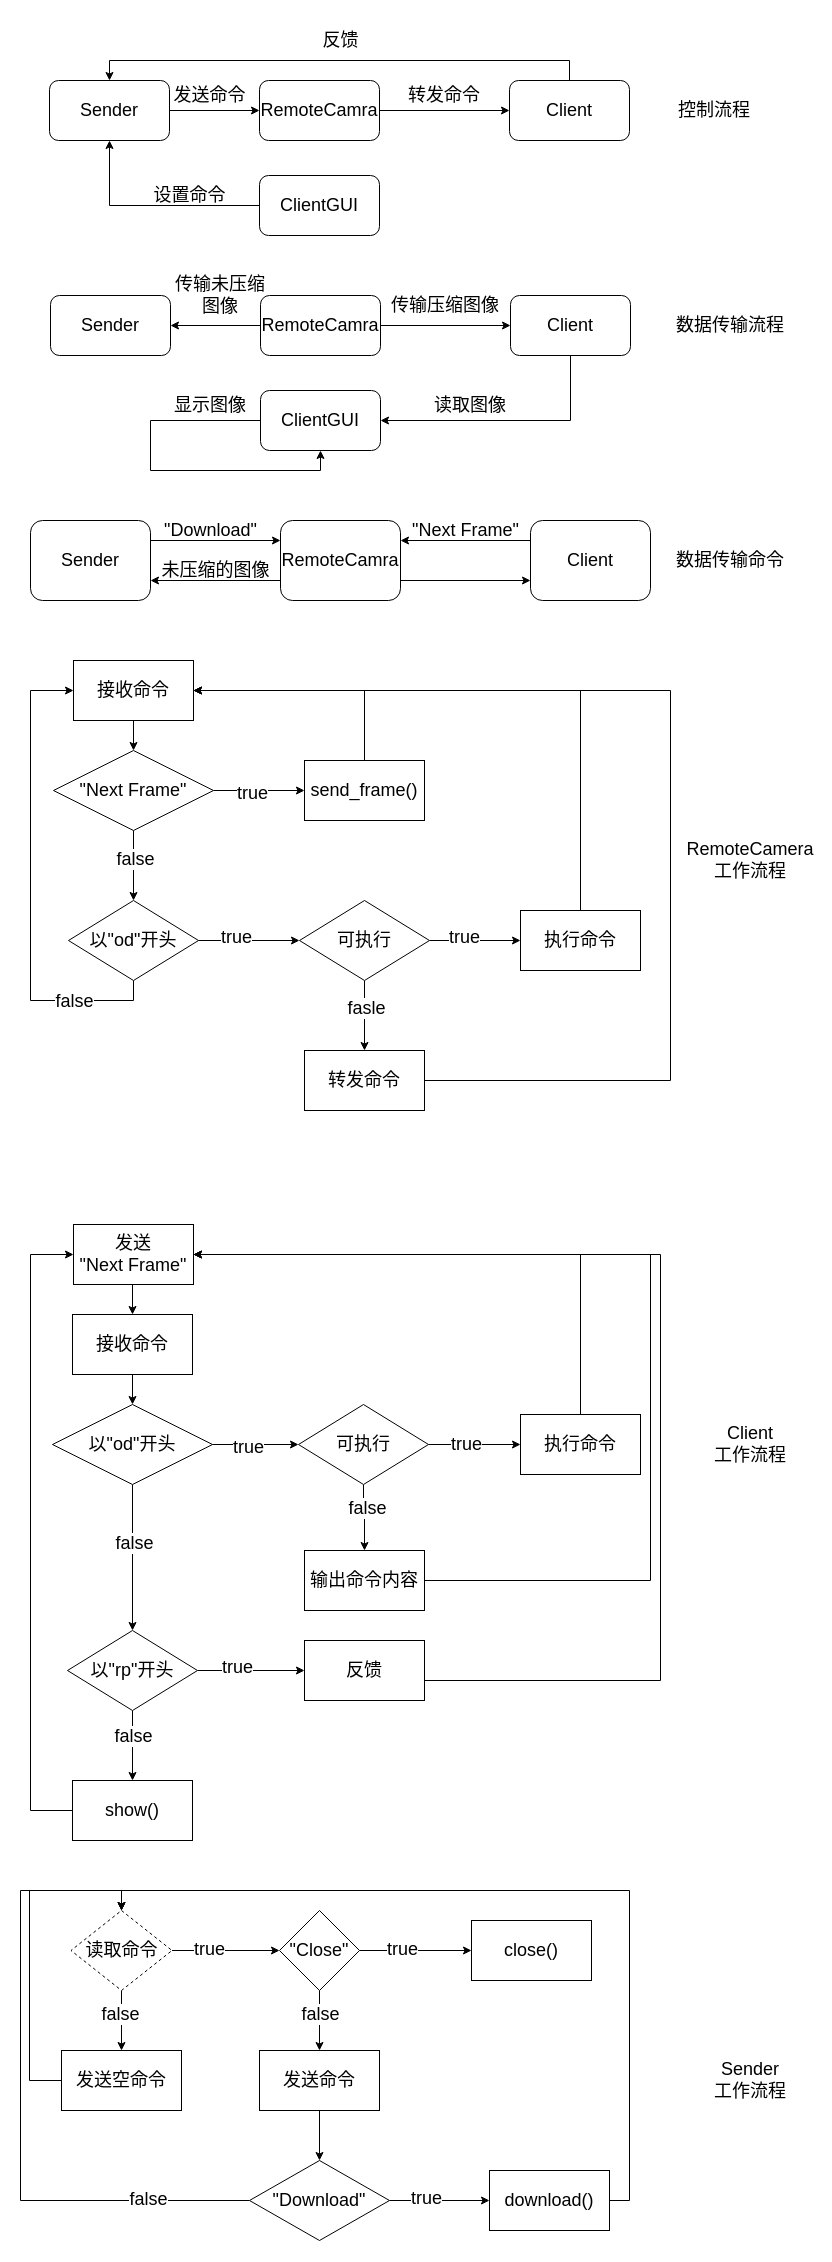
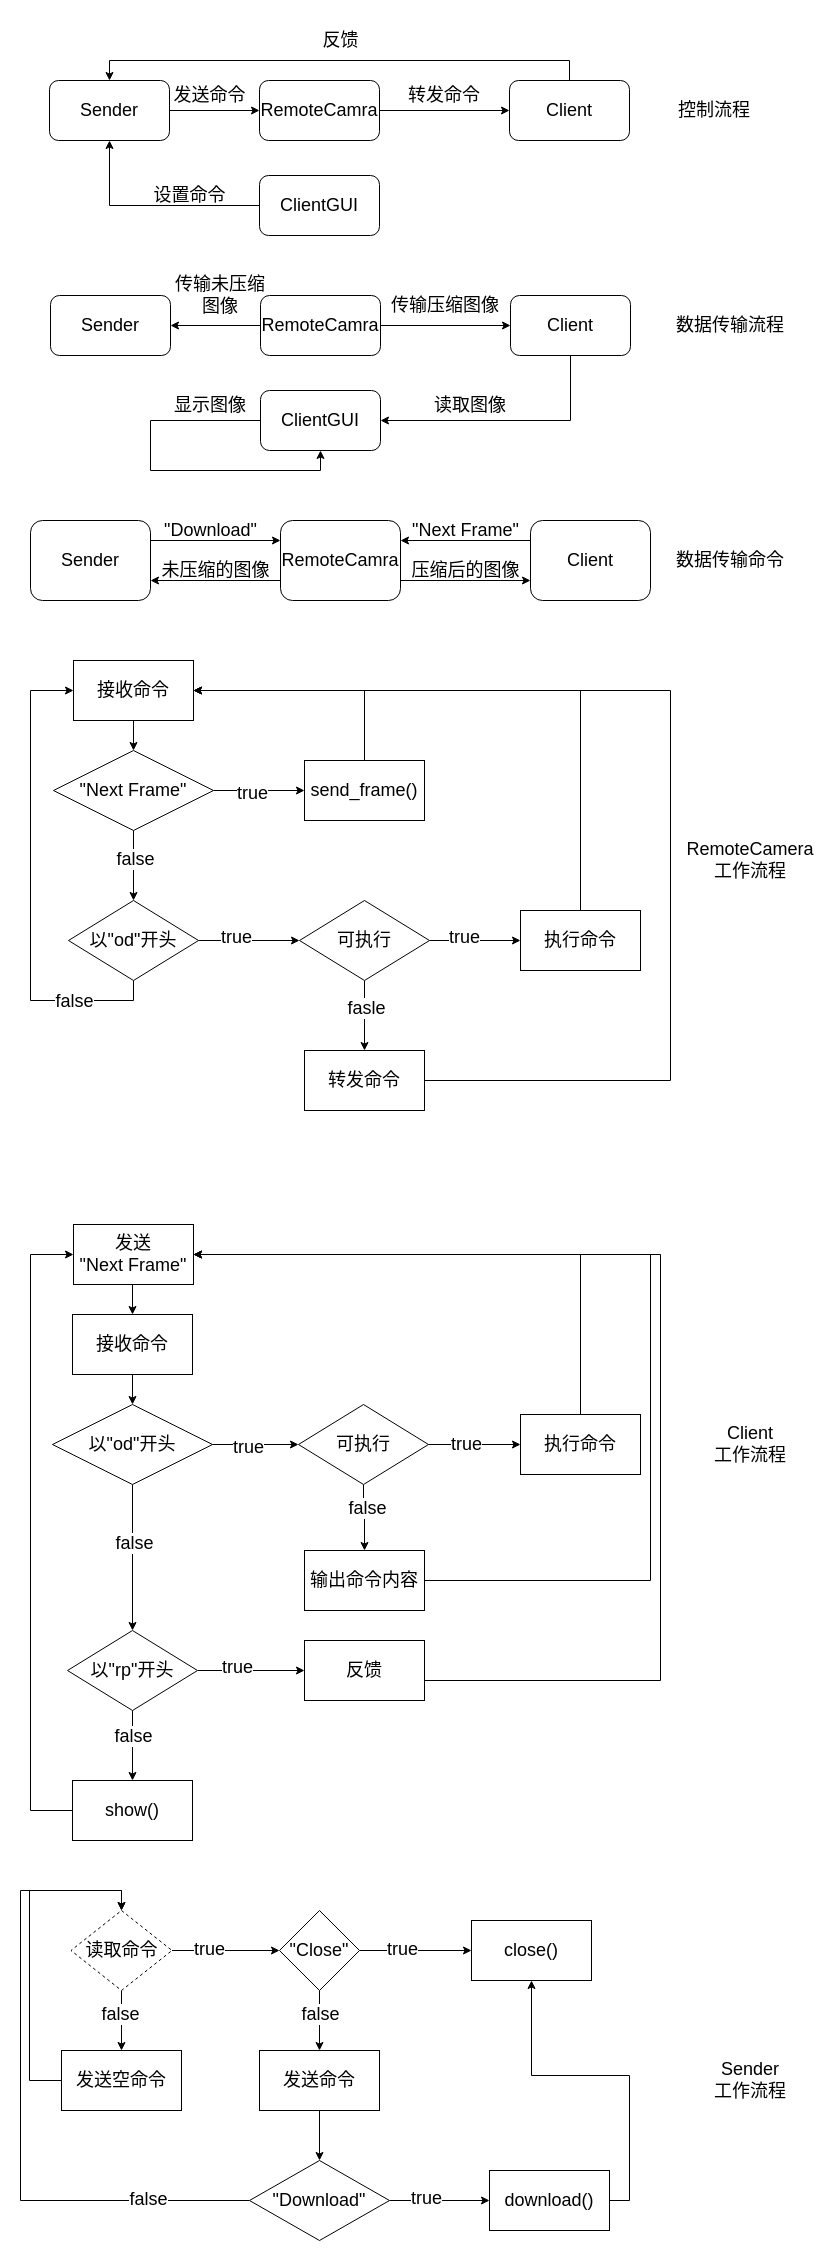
node "压缩后的图像": added
edge "download()" -> "读取命令": now "download()" -> "close()"
